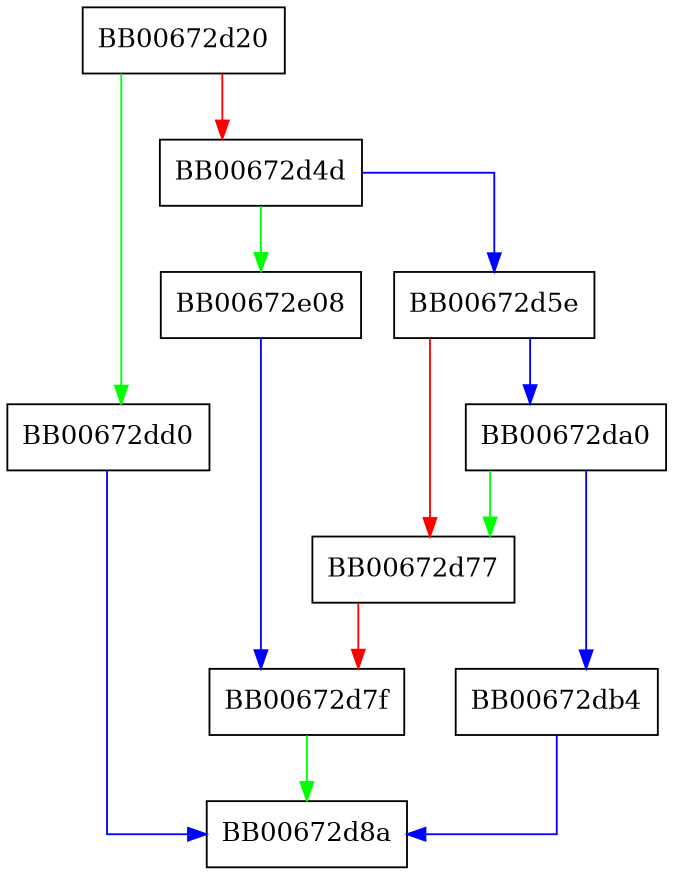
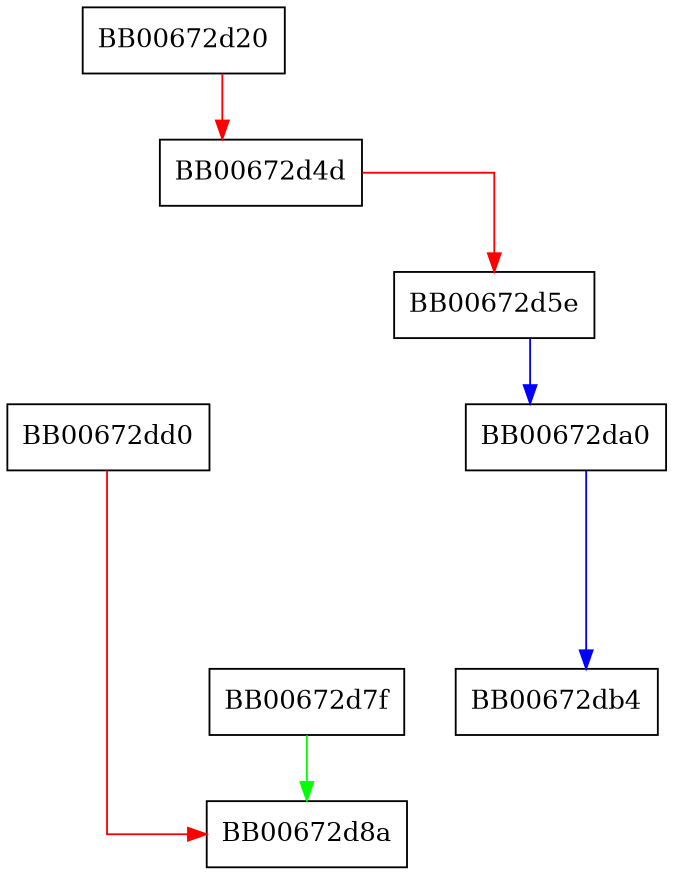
edge "BB00672d4d" -> "BB00672d5e": color blue -> red
edge "BB00672d20" -> "BB00672dd0": removed
node "BB00672e08": removed
node "BB00672d77": removed
edge "BB00672dd0" -> "BB00672d8a": color blue -> red
edge "BB00672db4" -> "BB00672d8a": removed
